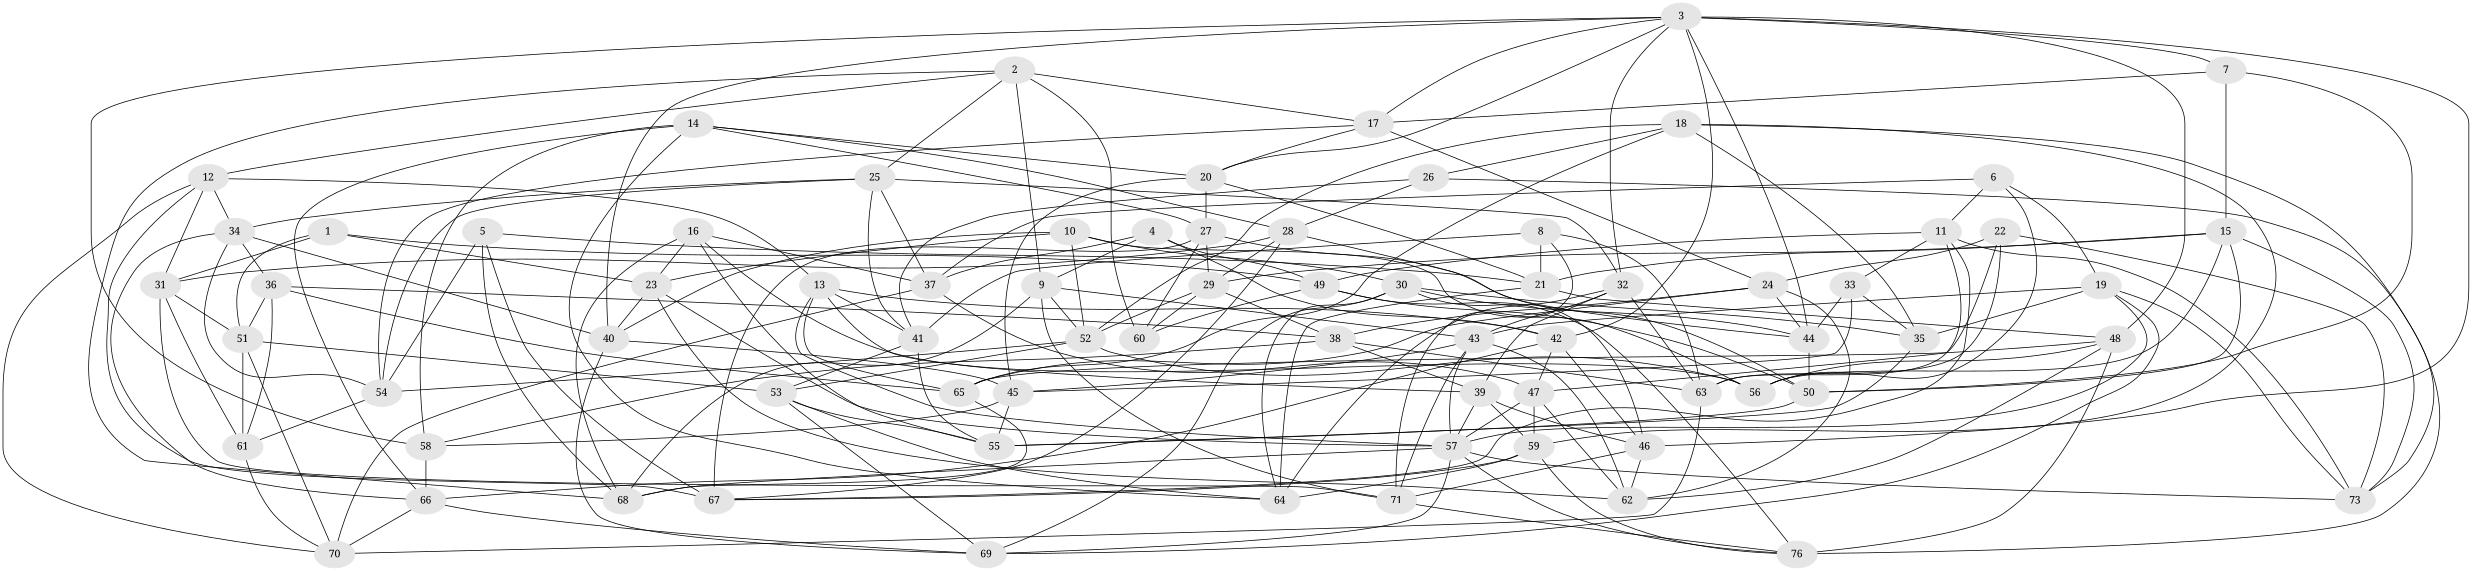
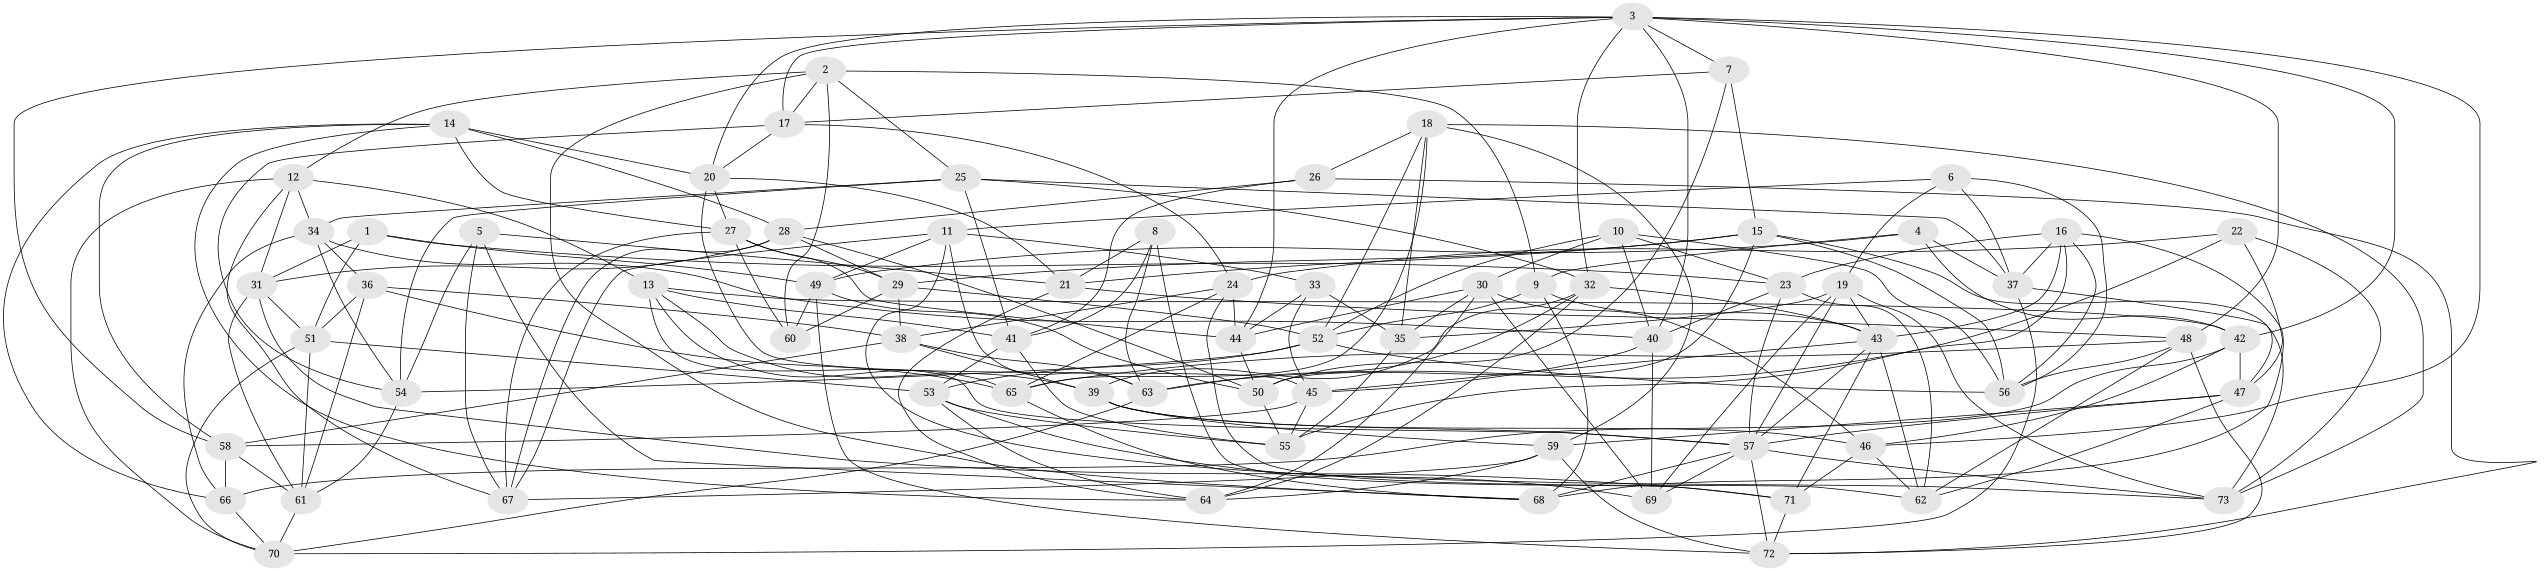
edge "16" -- "43": added
edge "9" -- "71": removed
edge "58" -- "61": added
edge "66" -- "69": removed
node "76": label "76" -> "72"
